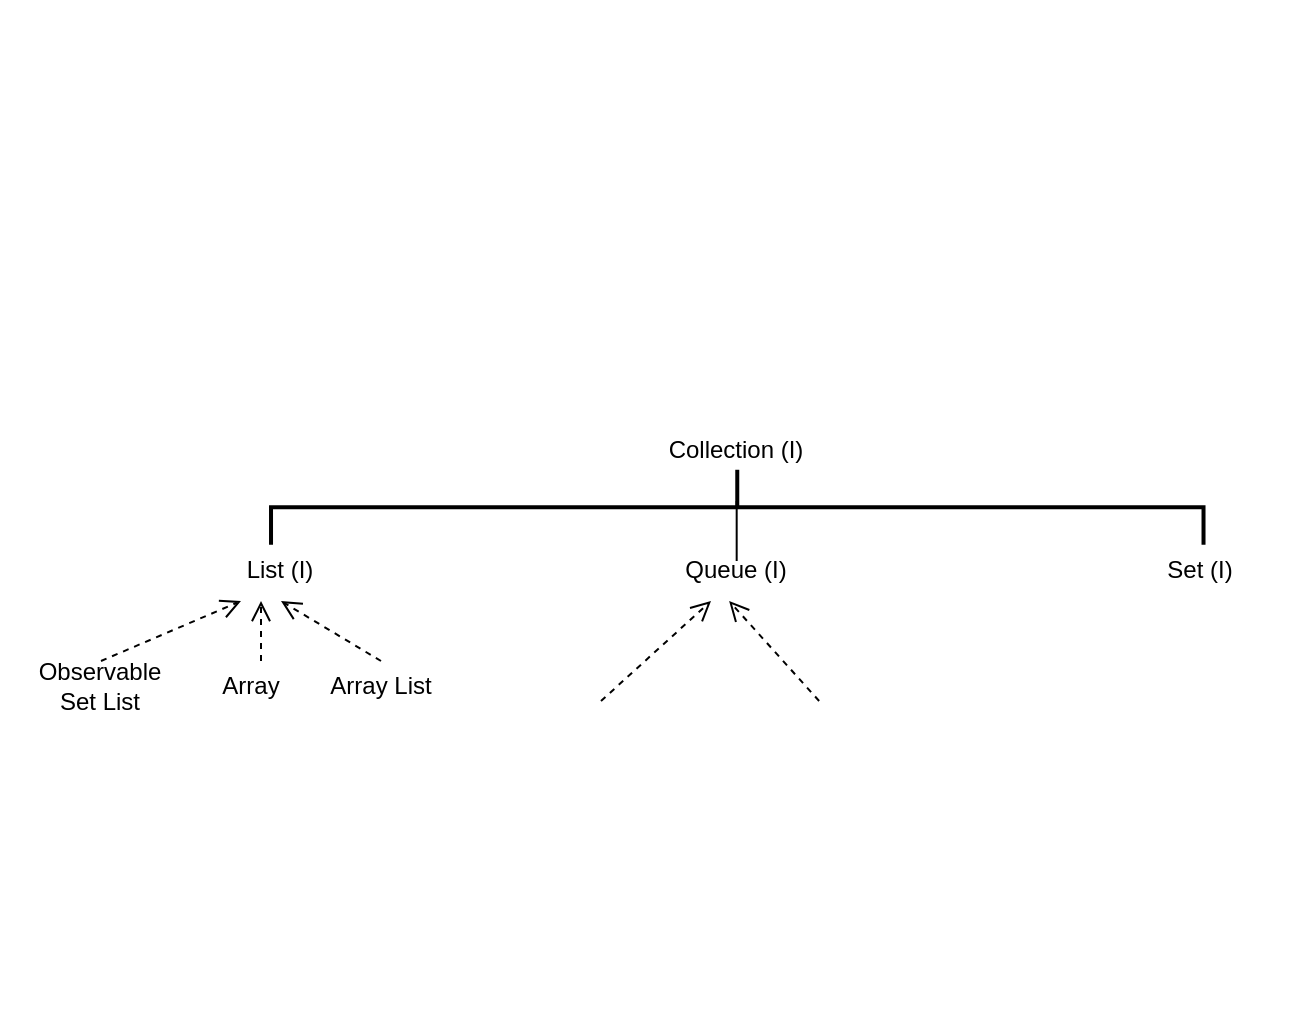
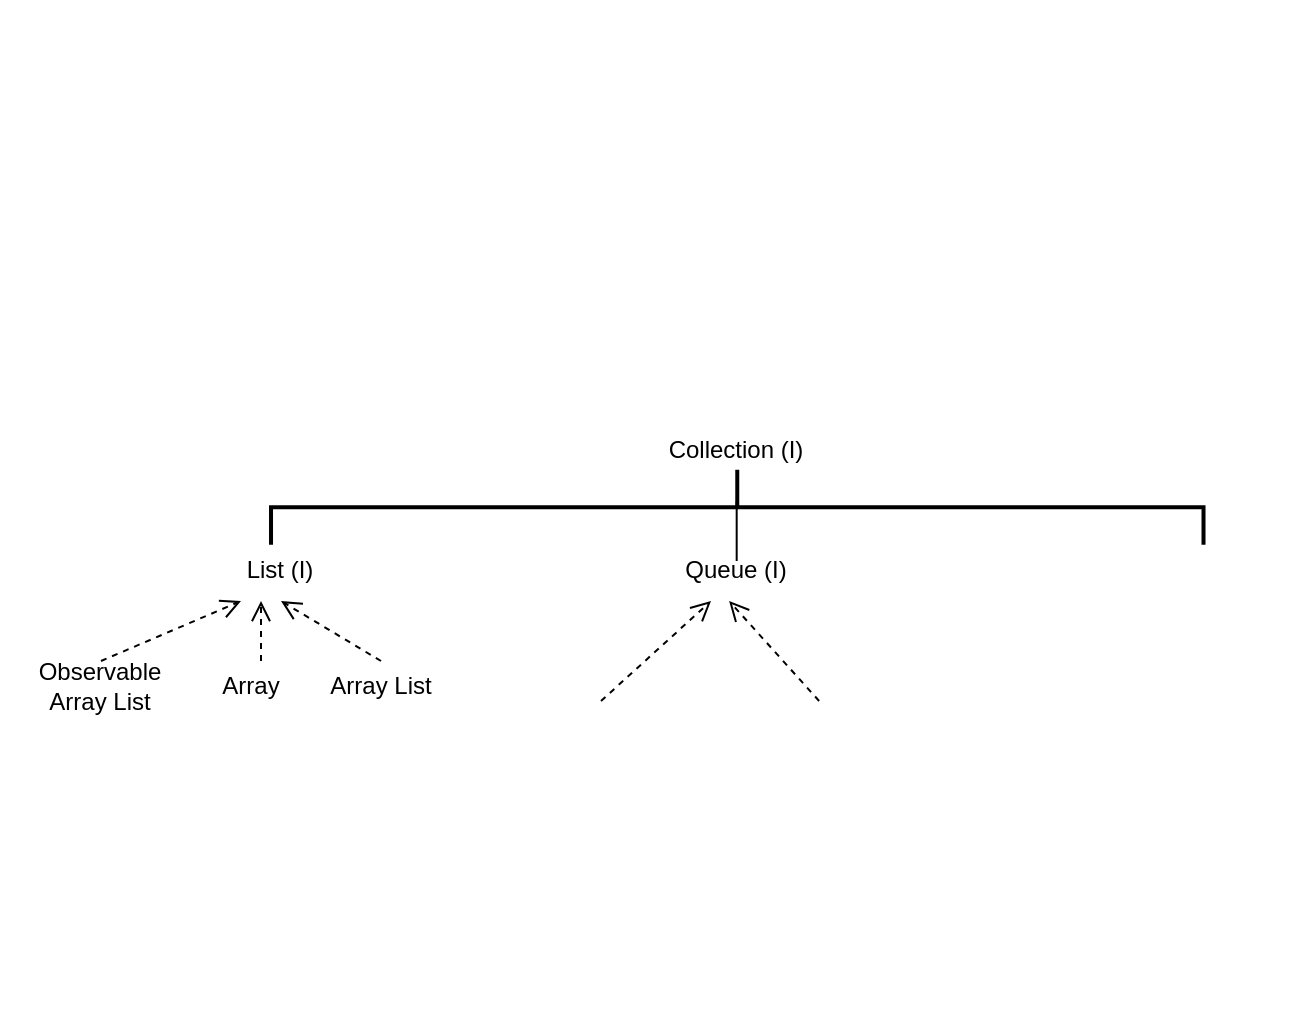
node "Set (I)": removed
node "Observable Set List": label "Observable Set List" -> "Observable Array List"
